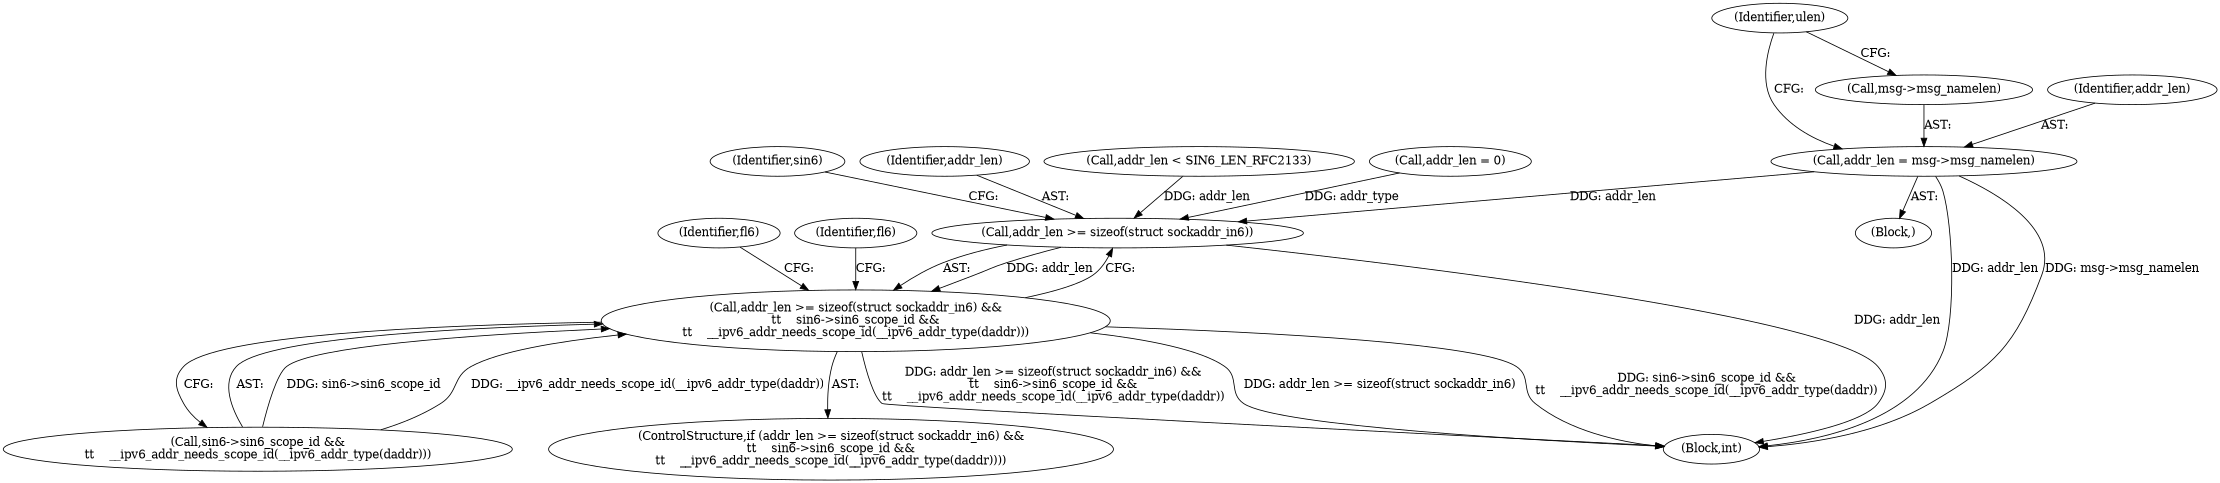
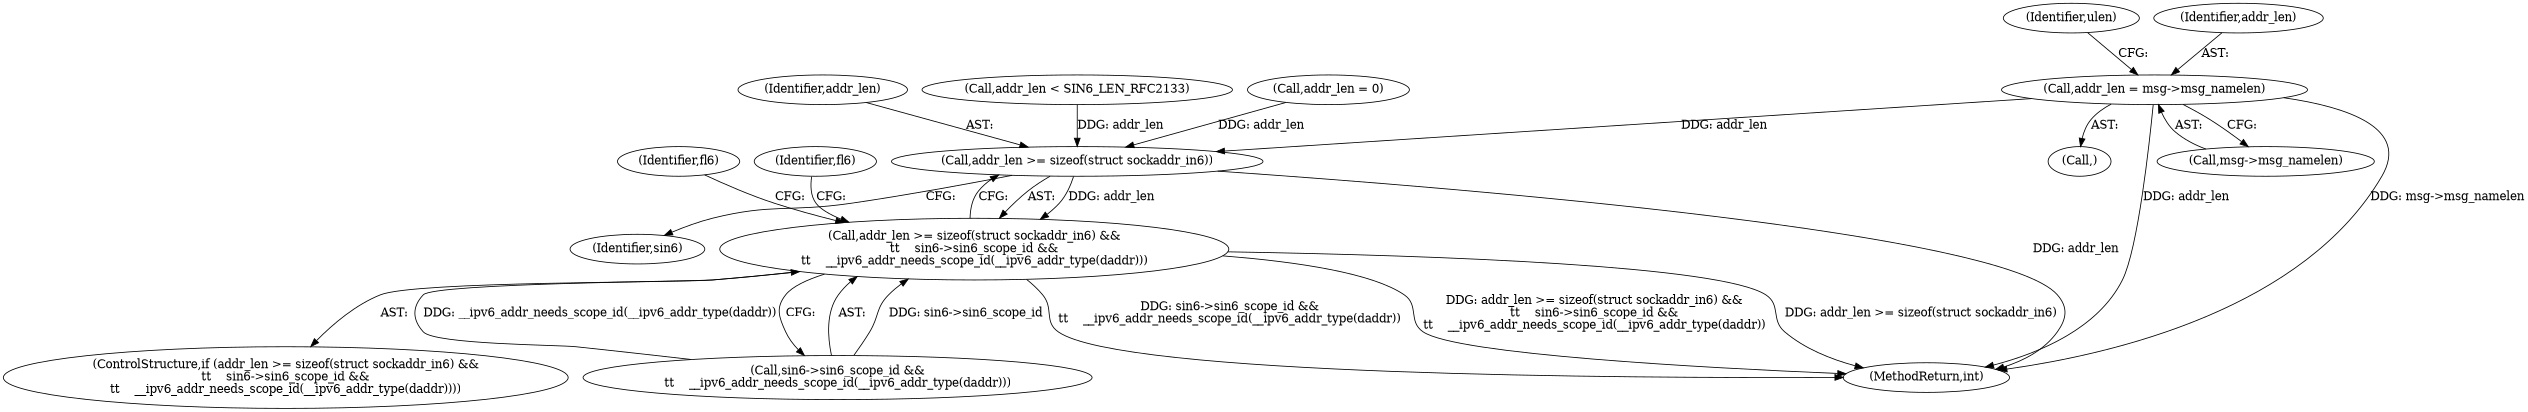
edge "(Identifier,ulen)" -> "(Call,msg->msg_namelen)": now "(Call,addr_len = msg->msg_namelen)" -> "(Call,msg->msg_namelen)"
edge "(Identifier,sin6)" -> "(Call,addr_len >= sizeof(struct sockaddr_in6))": reversed
edge "(Call,addr_len = 0)" -> "(Call,addr_len >= sizeof(struct sockaddr_in6))": label "DDG: addr_type" -> "DDG: addr_len"
node "(Block,)": label "(Block,)" -> "(Call,)"
node "(Block,int)": label "(Block,int)" -> "(MethodReturn,int)"
